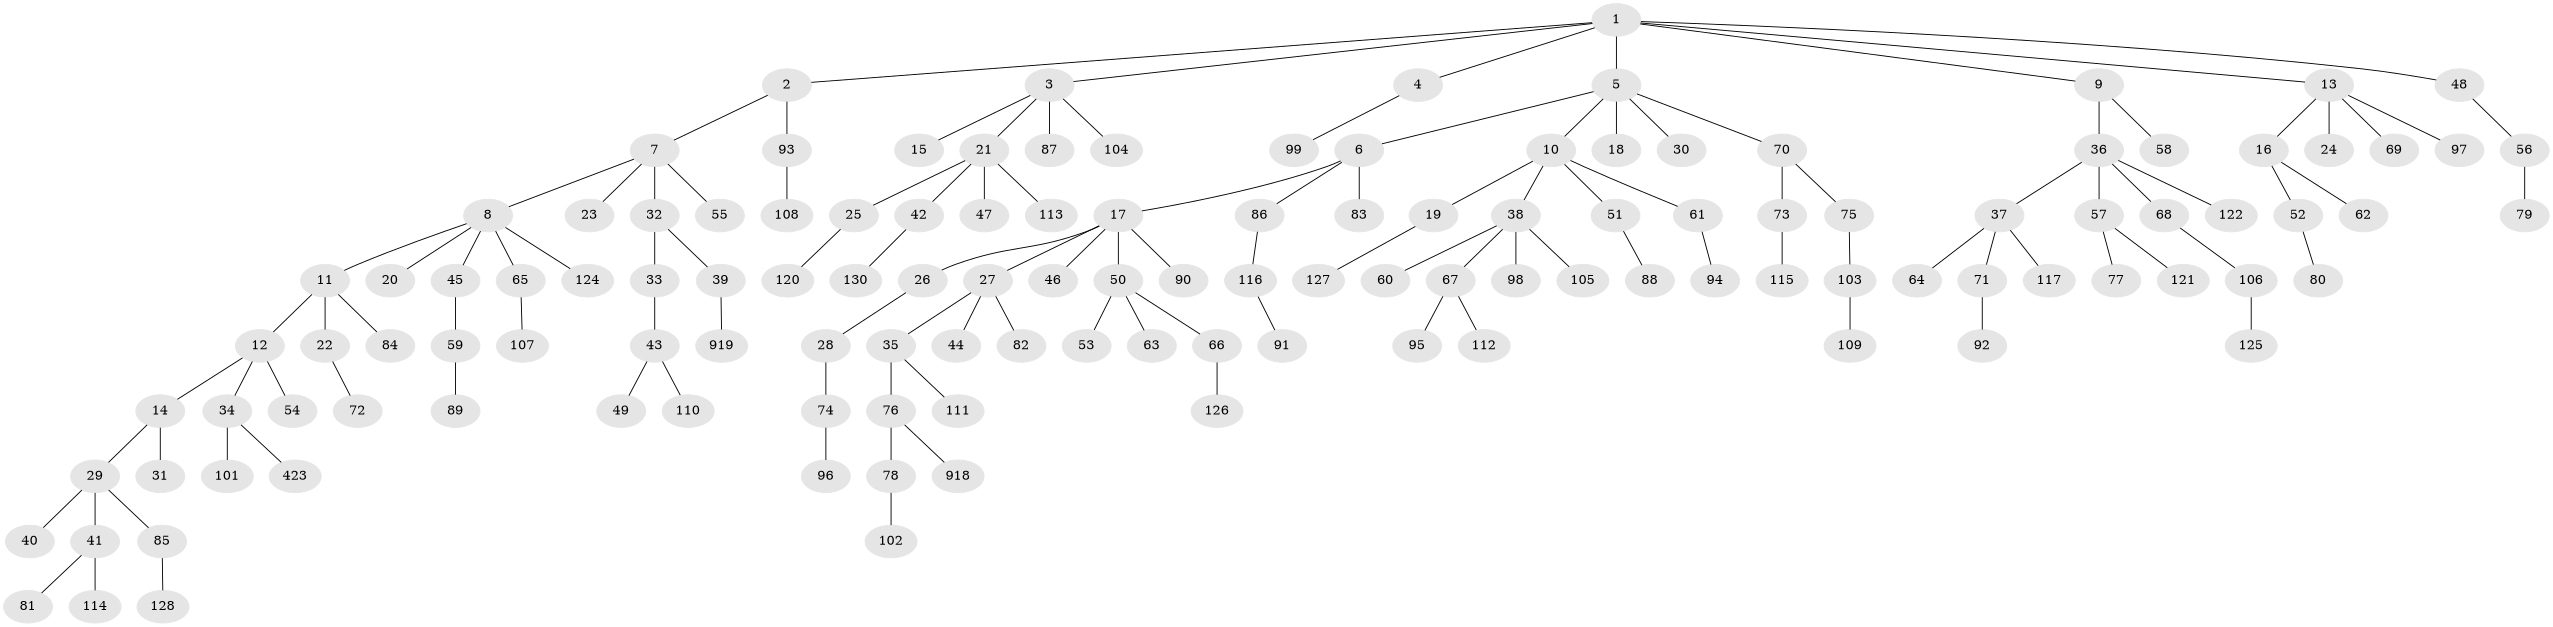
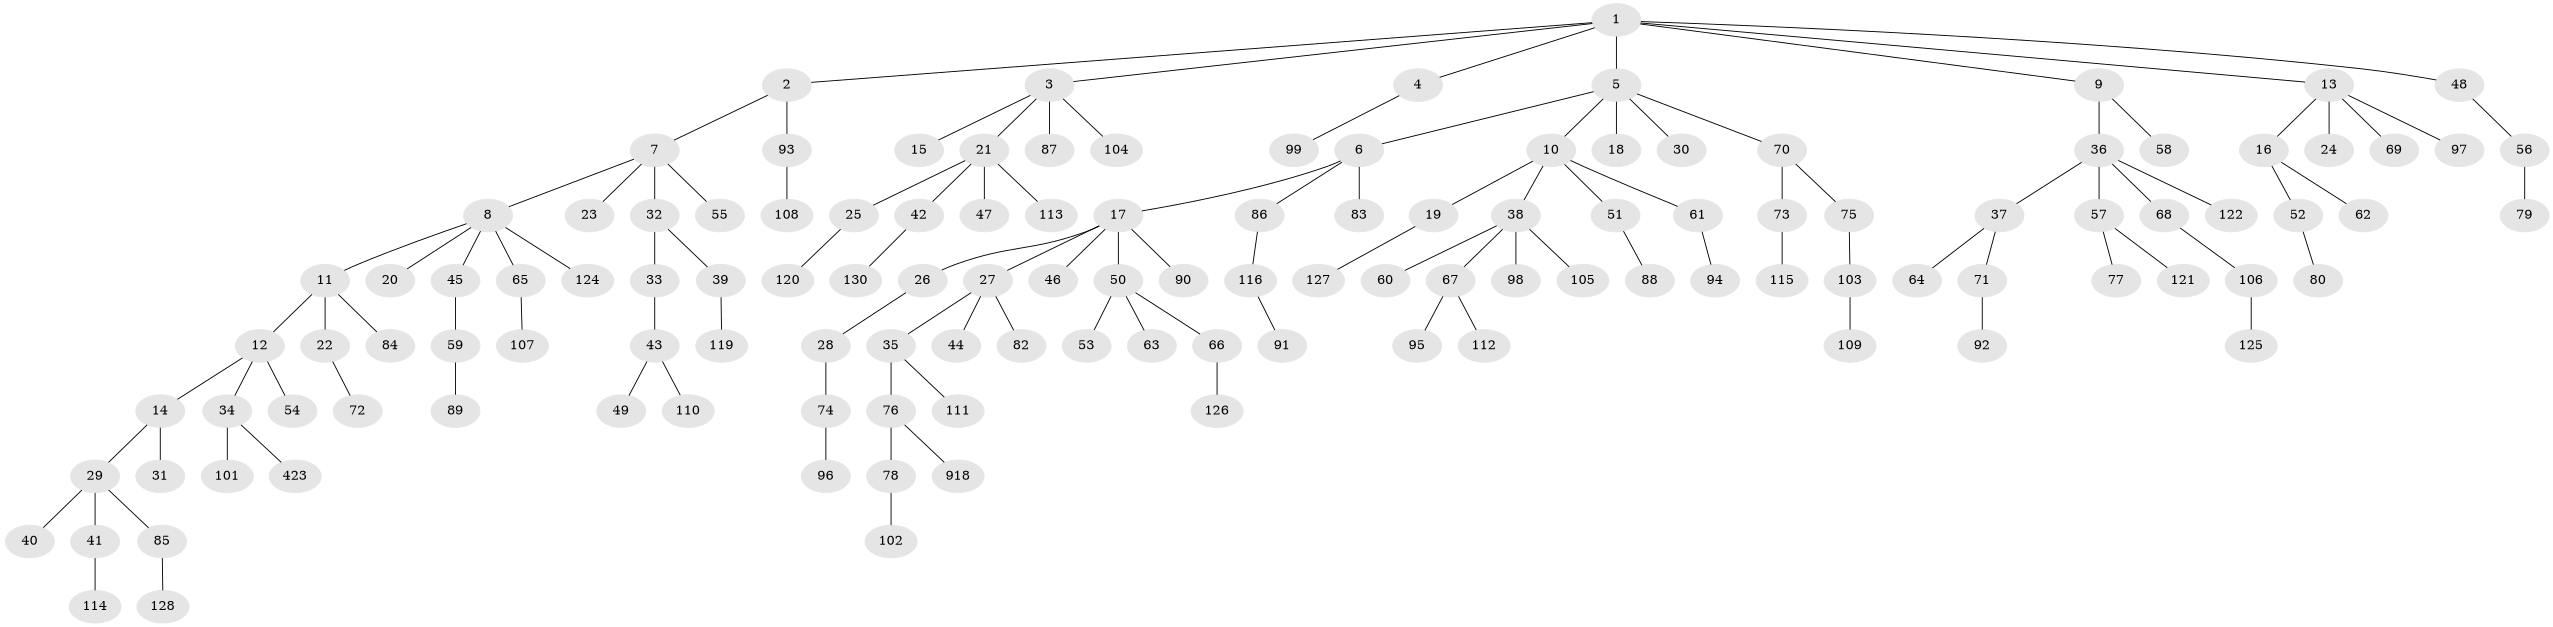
node "117": removed
node "919": label "919" -> "119"
node "81": removed
